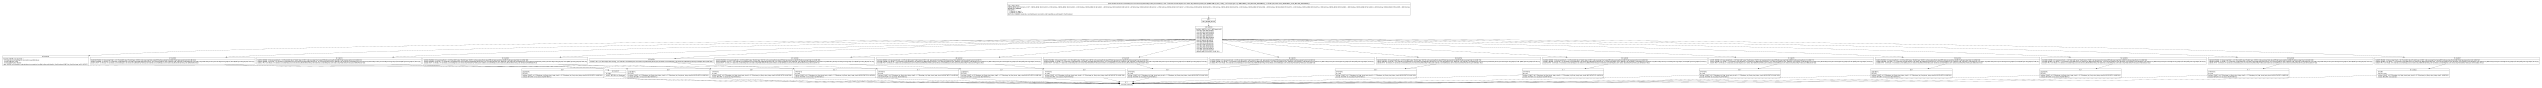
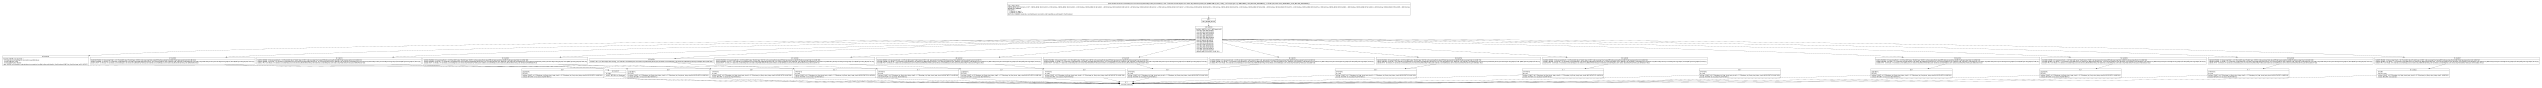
node "51: 0x0073": removed
